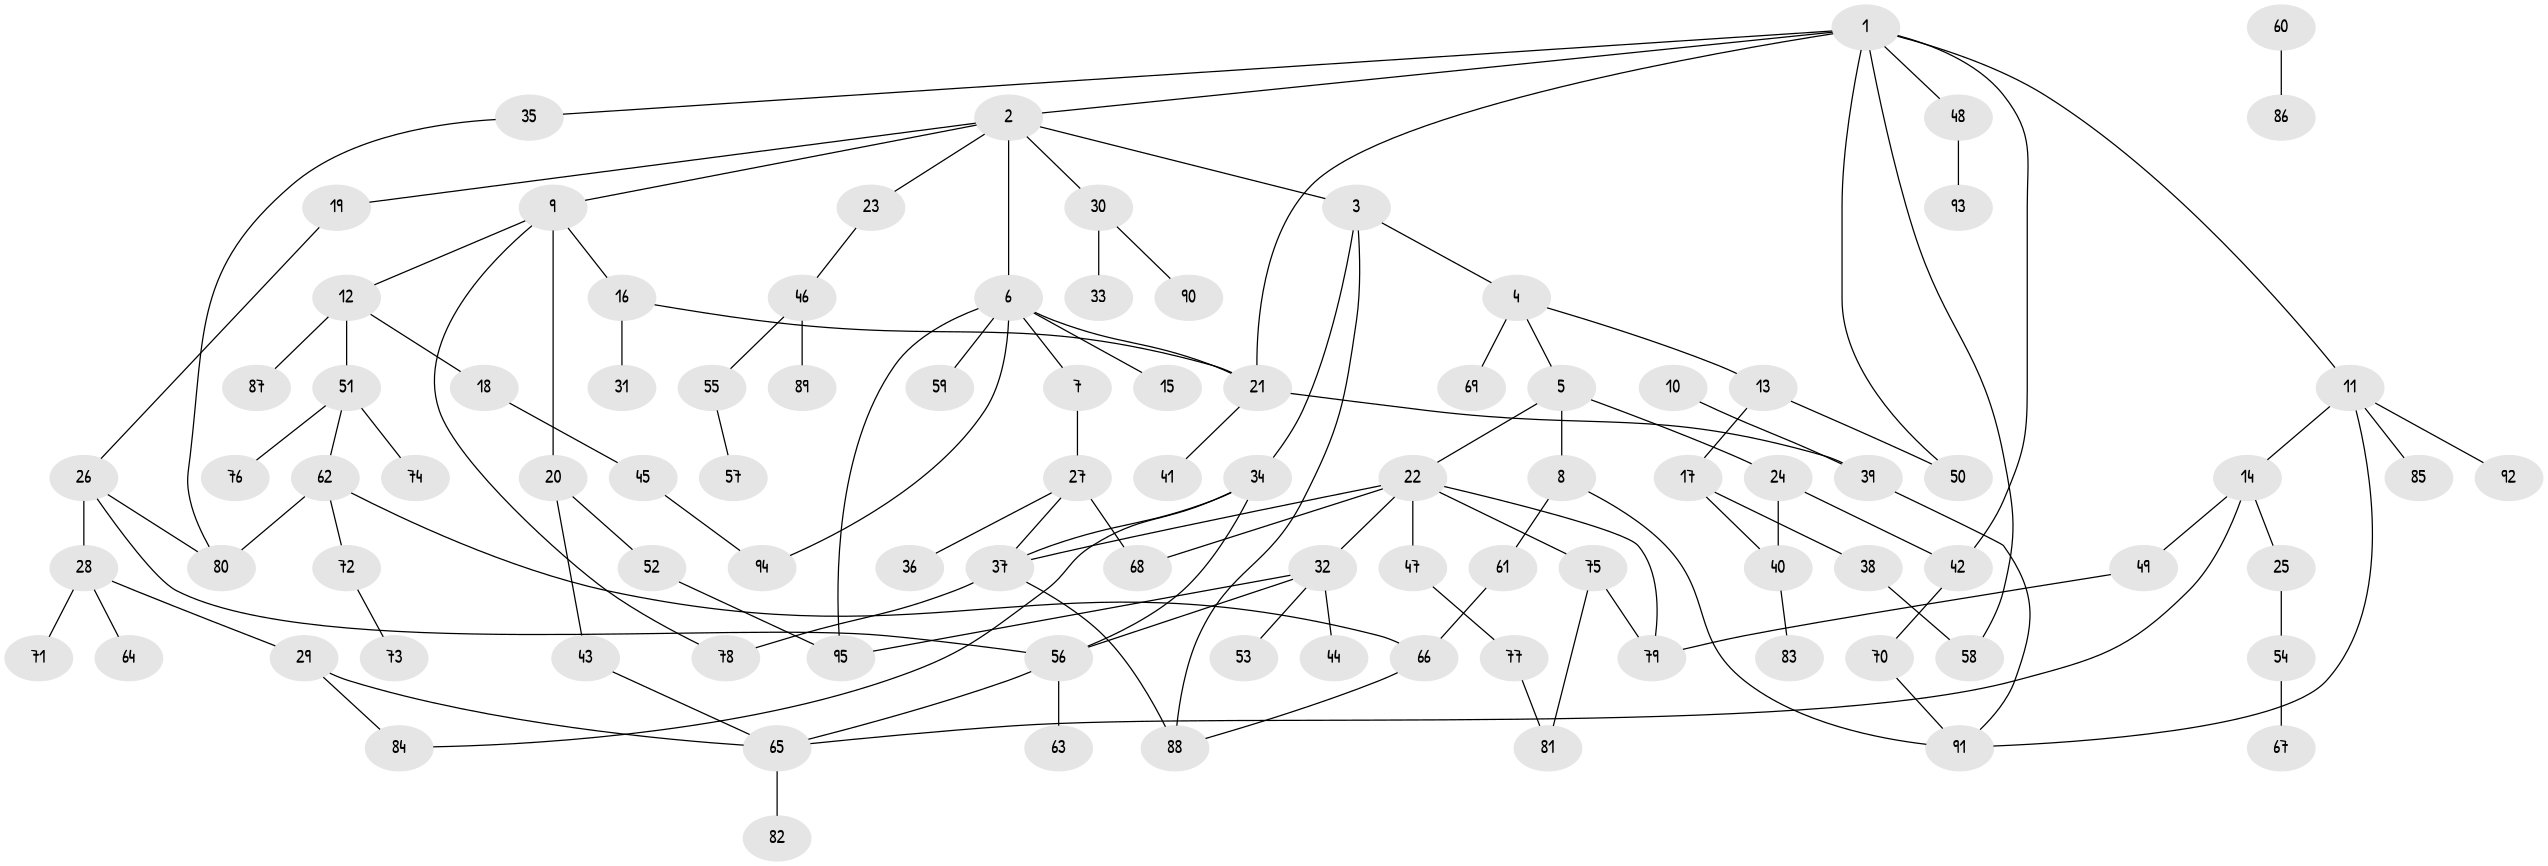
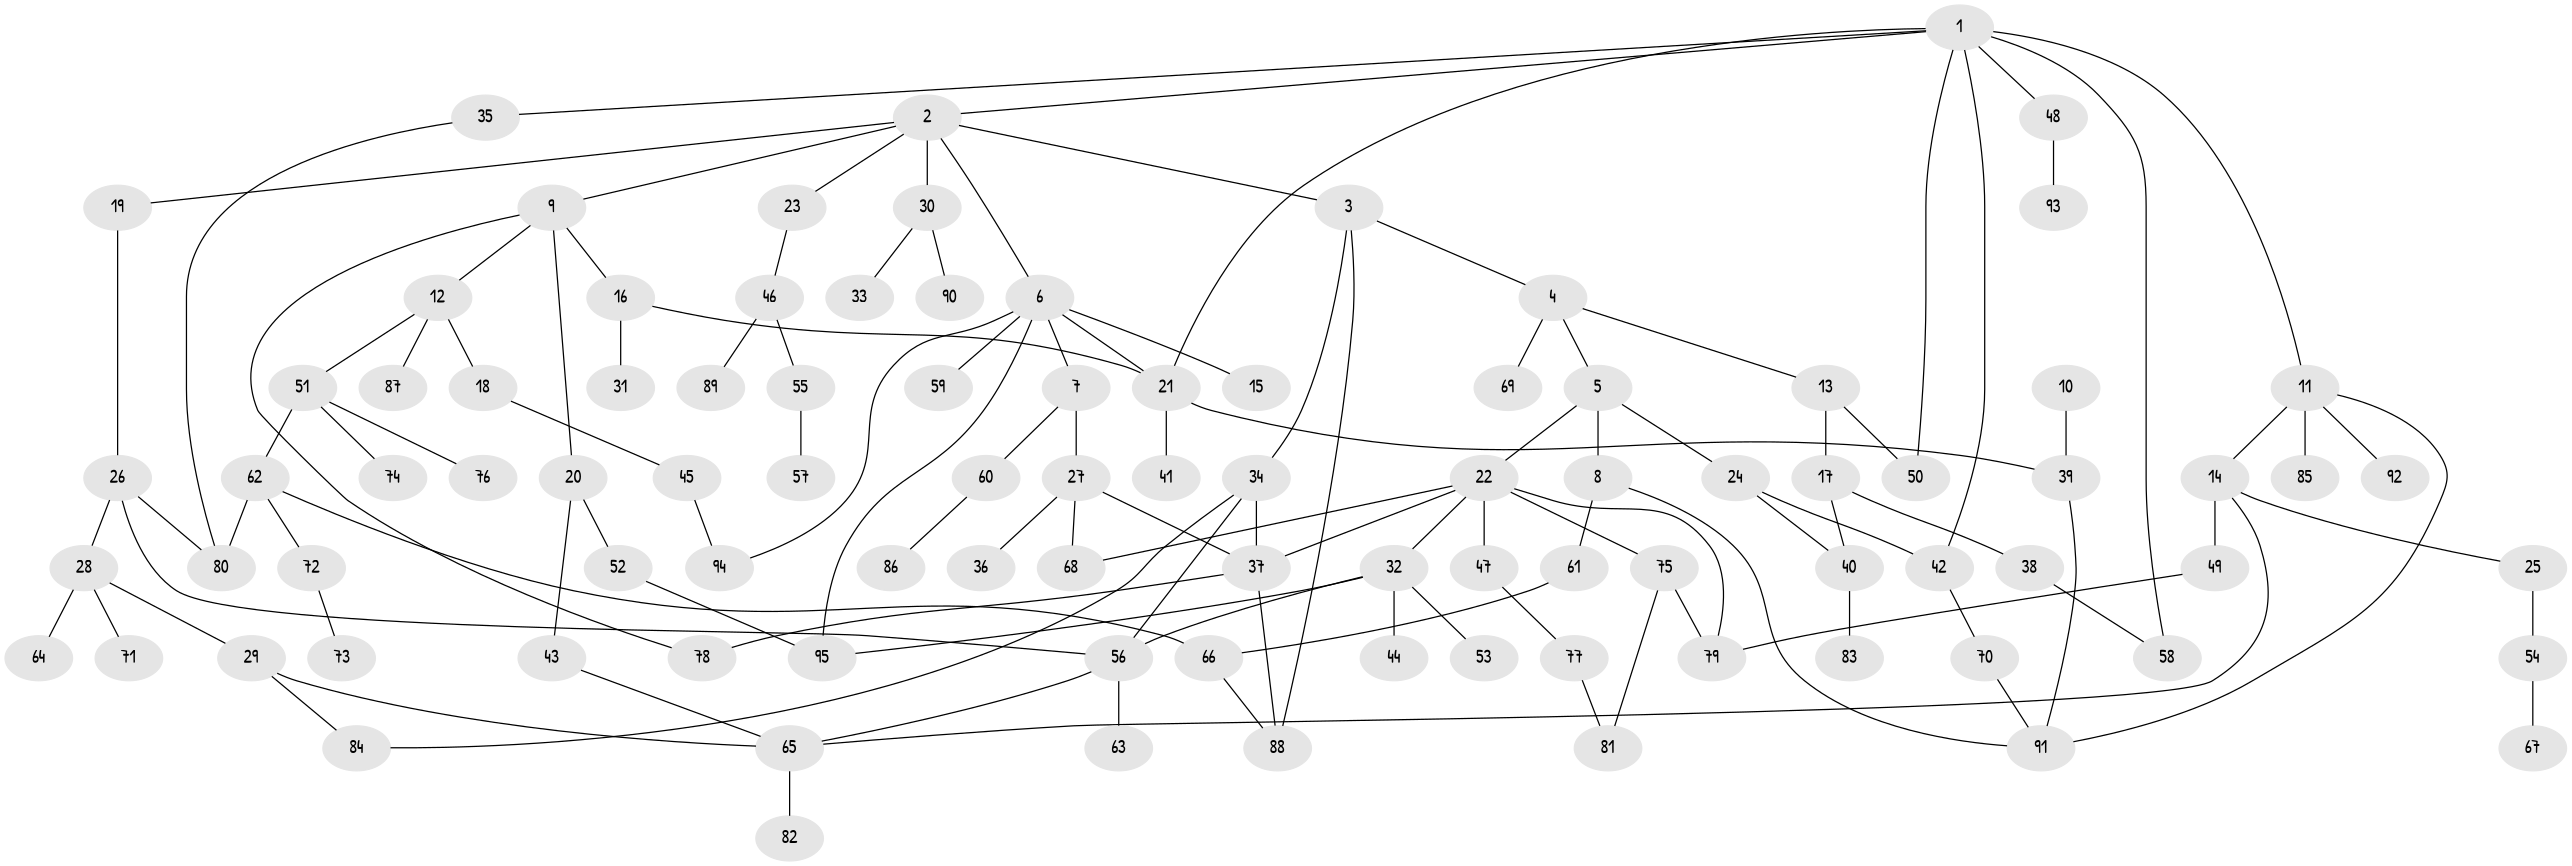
edge "7" -- "60": added
